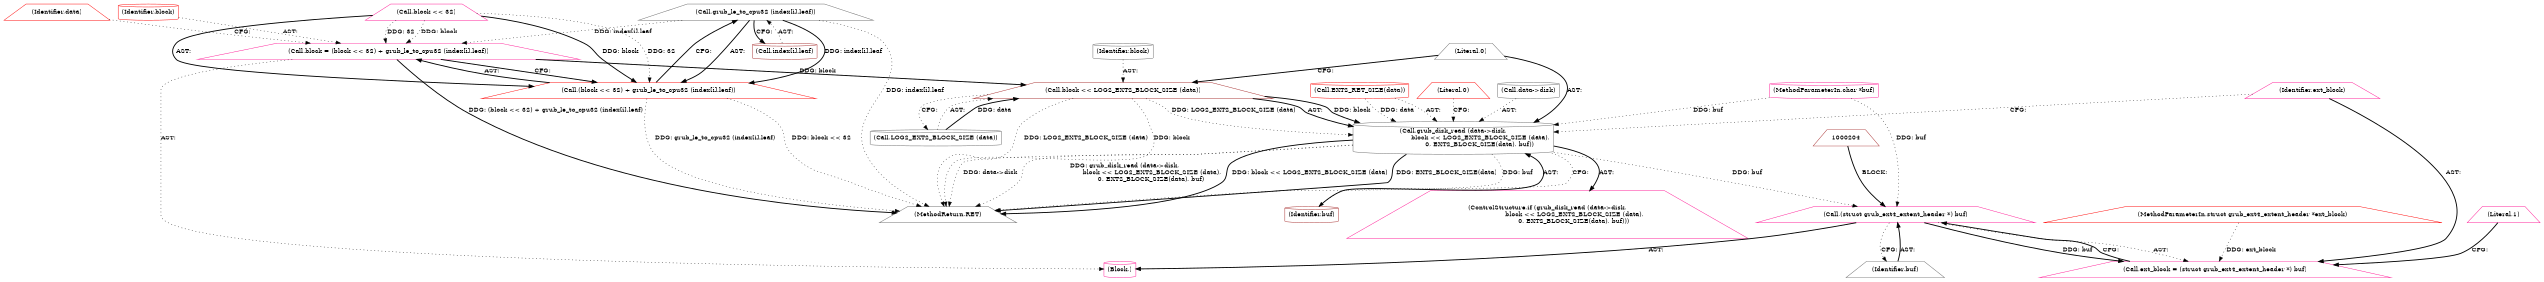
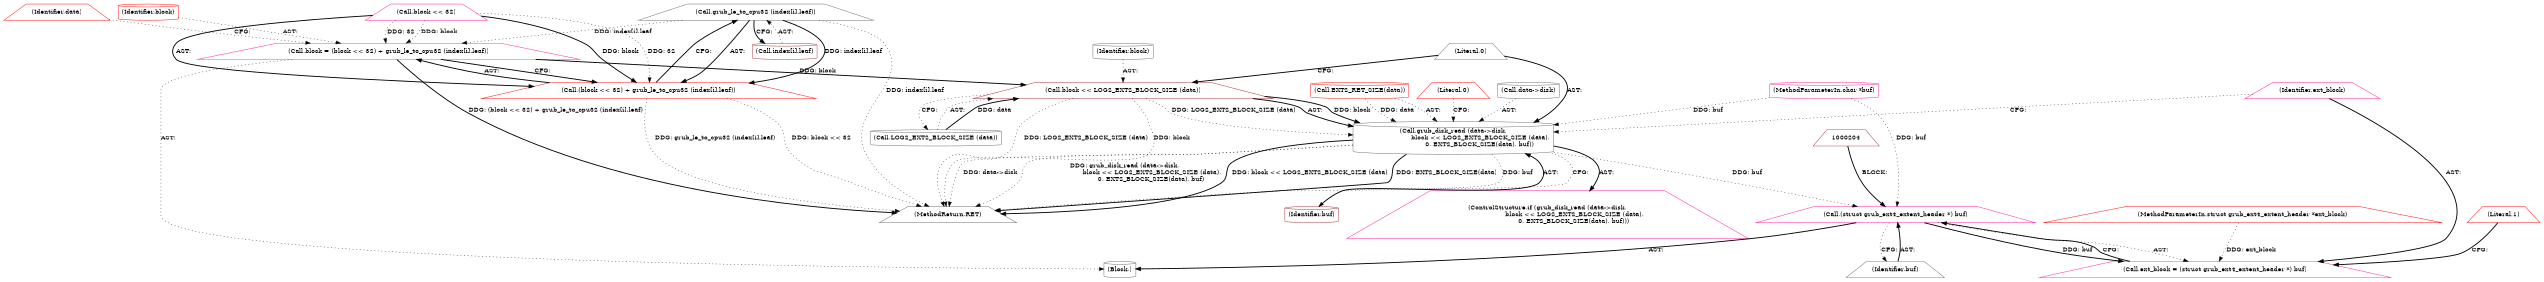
node "(Literal,1)": color deeppink -> red
node "(Block,)": color deeppink -> gray40
